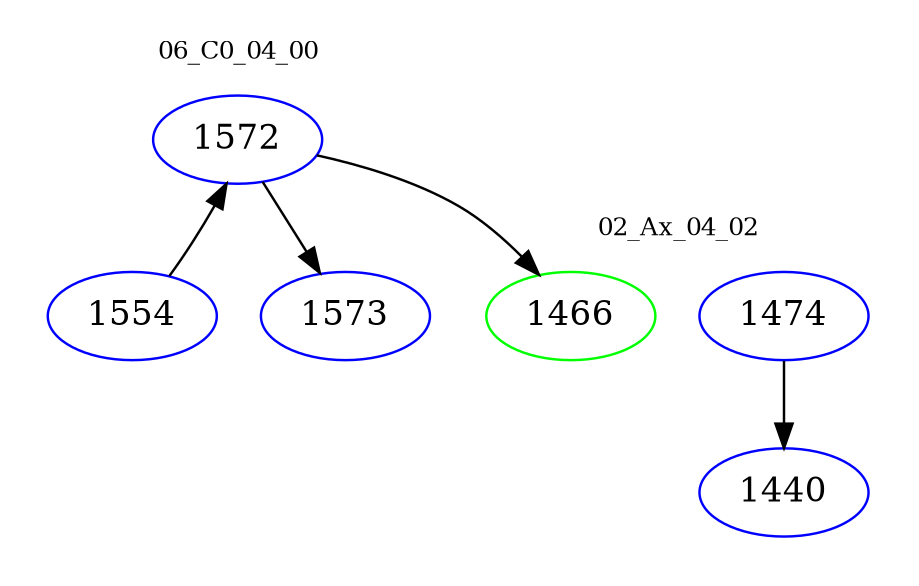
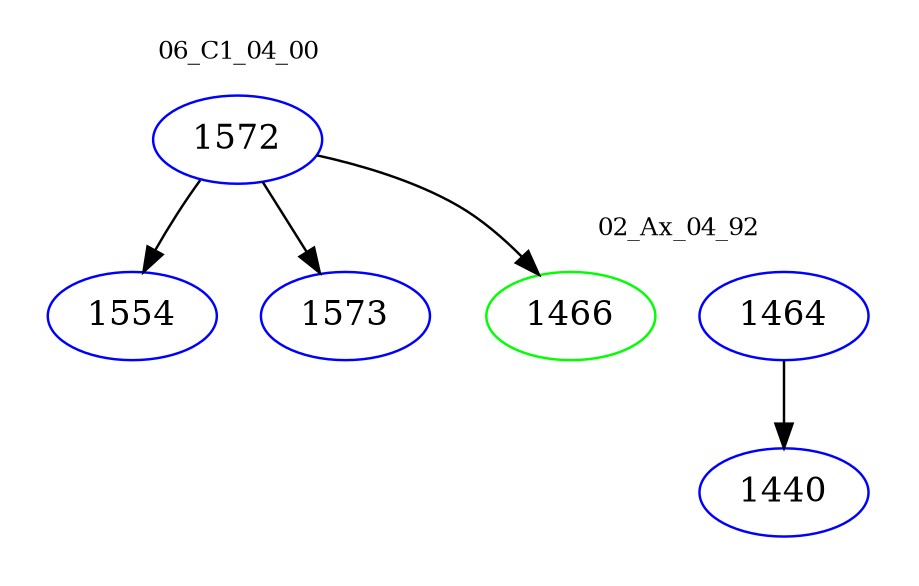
cluster "06_C0_04_00": label "06_C0_04_00" -> "06_C1_04_00"
cluster "02_Ax_04_02": label "02_Ax_04_02" -> "02_Ax_04_92"
edge "1554" -> "1572": reversed
node "1474": label "1474" -> "1464"
